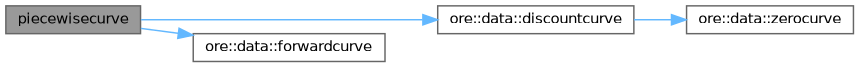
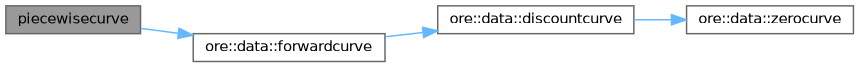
edge "piecewisecurve" -> "ore::data::discountcurve": now "ore::data::forwardcurve" -> "ore::data::discountcurve"
